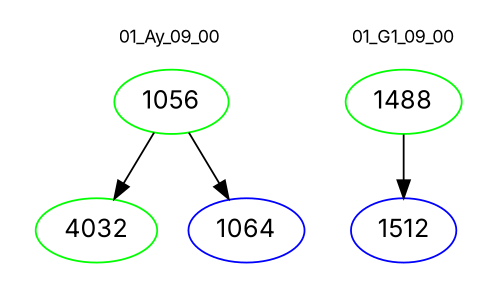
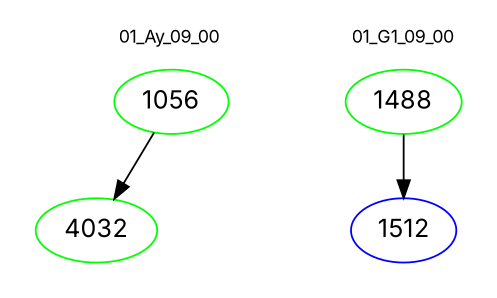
node "1064": removed
